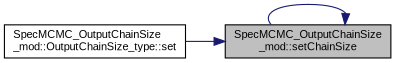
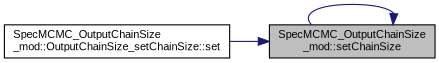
node "SpecMCMC_OutputChainSize _mod::OutputChainSize_type::set": label "SpecMCMC_OutputChainSize _mod::OutputChainSize_type::set" -> "SpecMCMC_OutputChainSize _mod::OutputChainSize_setChainSize::set"
